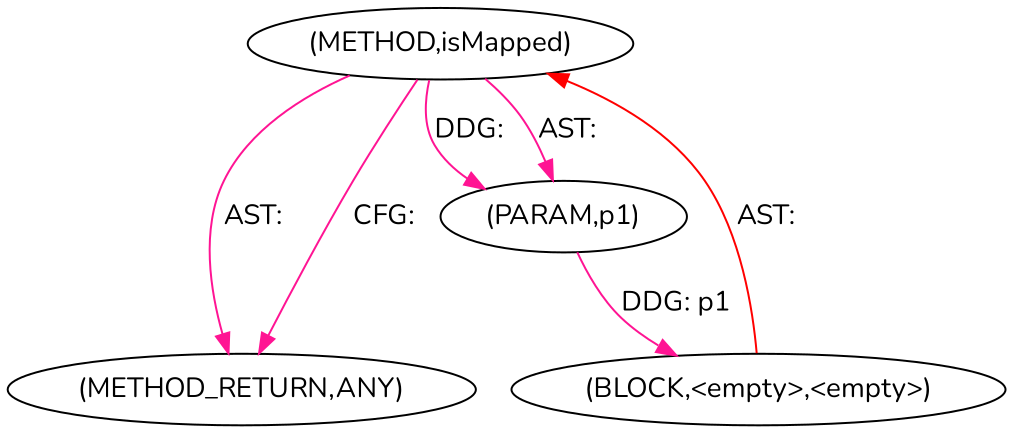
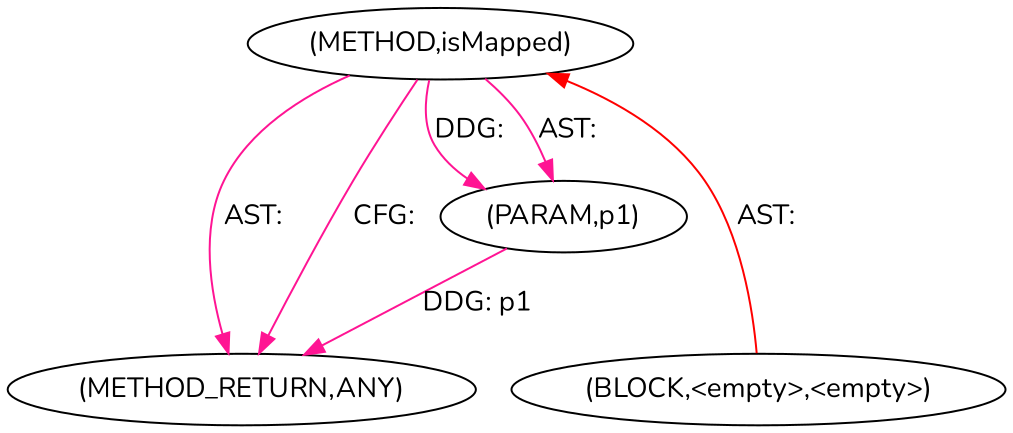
edge "(PARAM,p1)" -> "(BLOCK,<empty>,<empty>)": now "(PARAM,p1)" -> "(METHOD_RETURN,ANY)"
